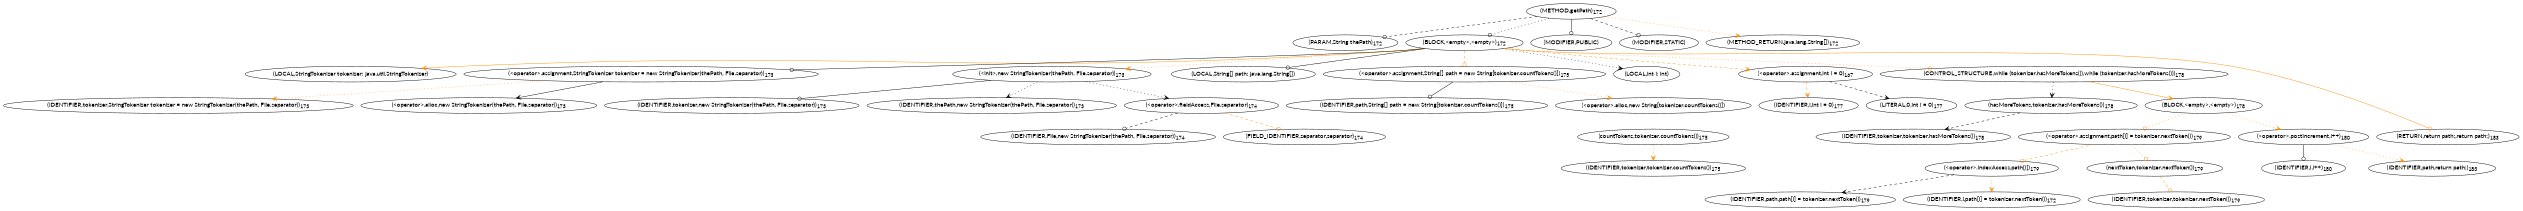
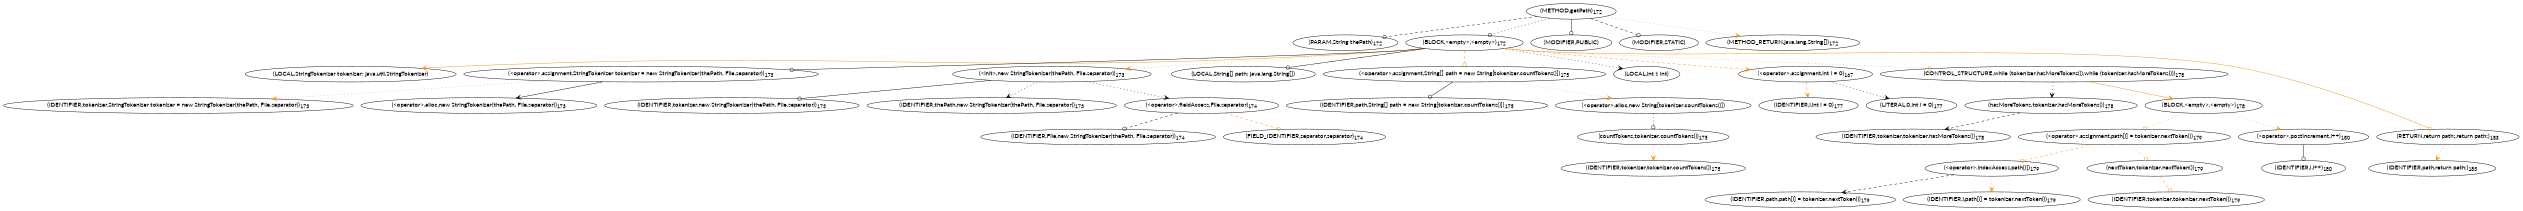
edge "(<operator>.assignment,int i = 0)" -> "(LITERAL,0,int i = 0)": style dashed -> dotted
edge "(<operator>.alloc,new String[tokenizer.countTokens()])" -> "(countTokens,tokenizer.countTokens())": added
edge "(<operator>.postIncrement,i++)" -> "(IDENTIFIER,path,return path;)": now "(RETURN,return path;,return path;)" -> "(IDENTIFIER,path,return path;)"
node "(IDENTIFIER,i,path[i] = tokenizer.nextToken())": text "172" -> "179"
